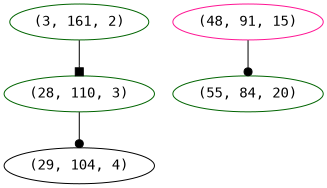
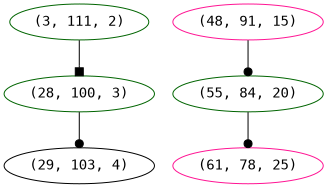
node "(3, 161, 2)": label "(3, 161, 2)" -> "(3, 111, 2)"
node "(28, 110, 3)": label "(28, 110, 3)" -> "(28, 100, 3)"
node "(29, 104, 4)": label "(29, 104, 4)" -> "(29, 103, 4)"
node "(61, 78, 25)": added
